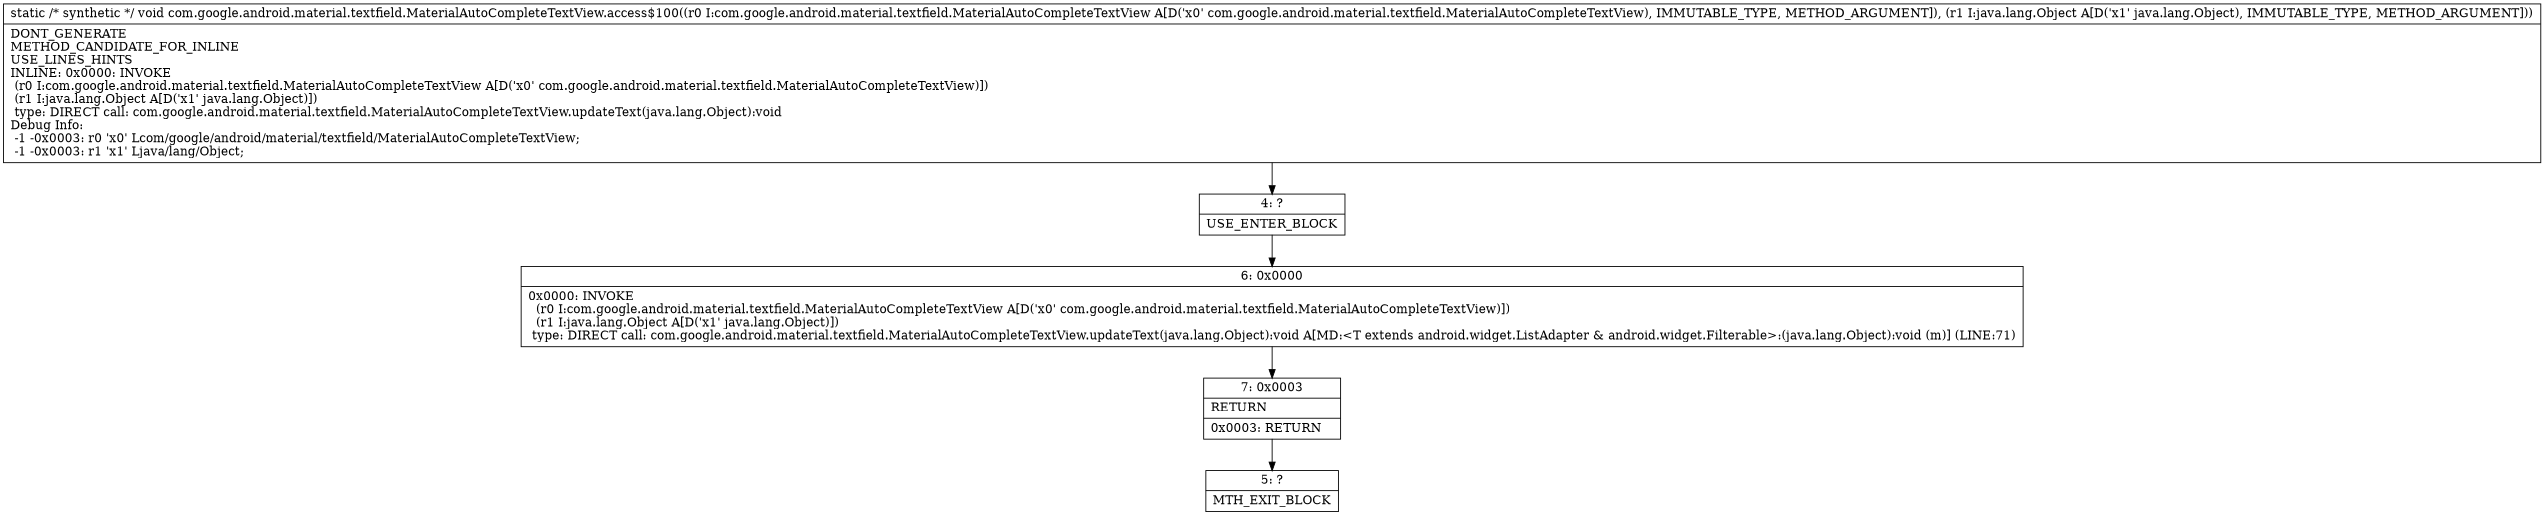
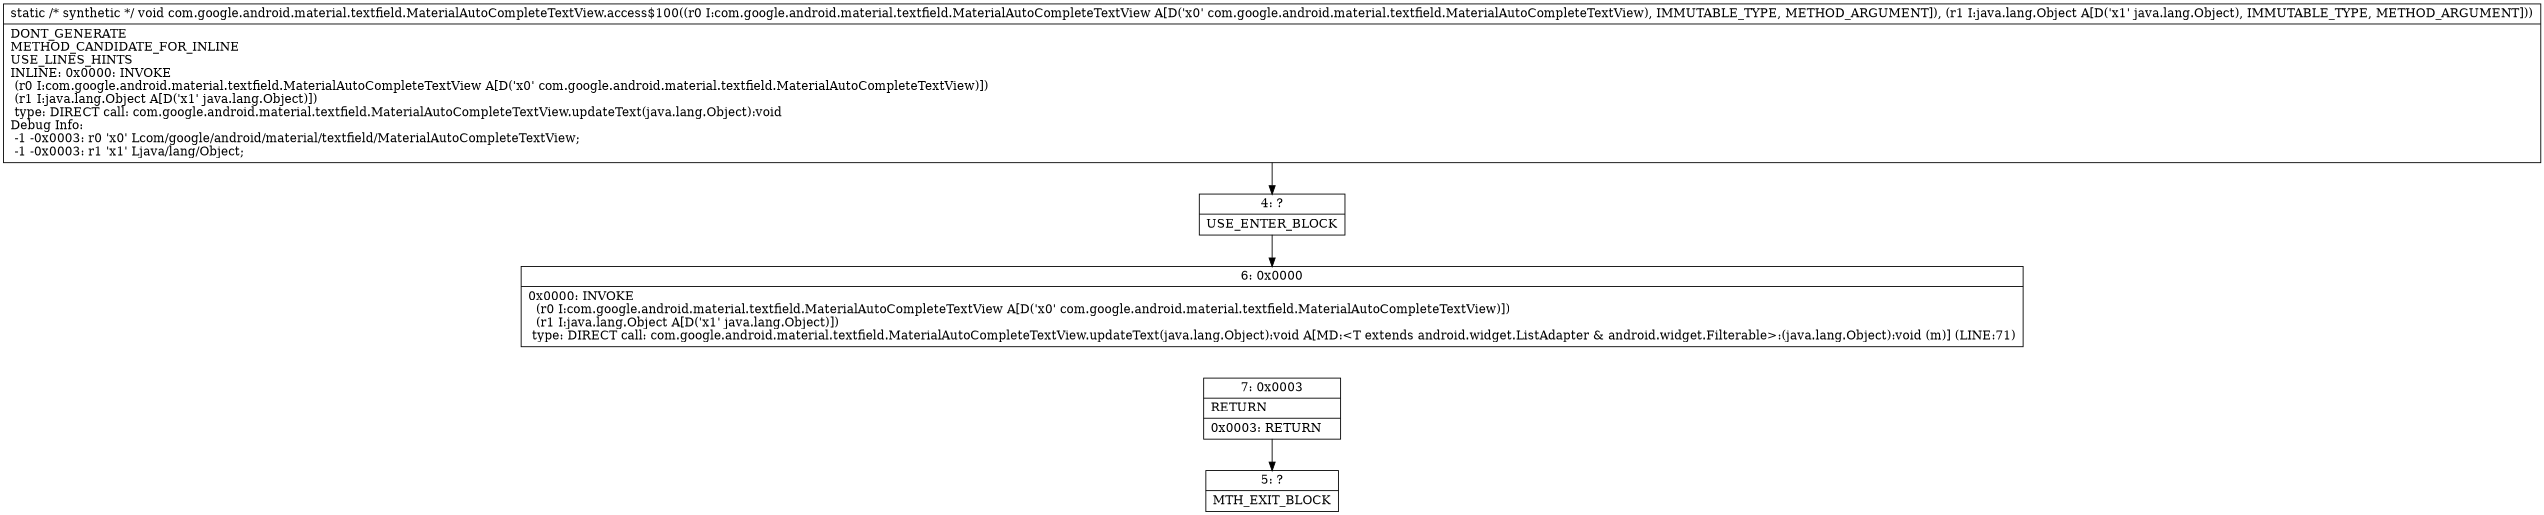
edge "6: 0x0000" -> "7: 0x0003": removed
